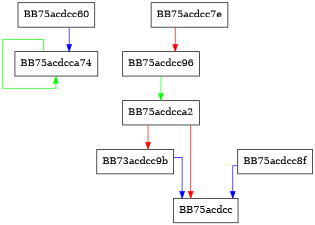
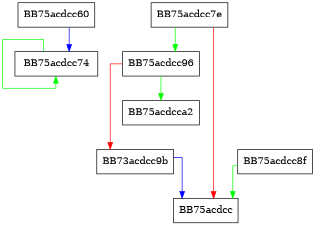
edge "BB75acdcc7e" -> "BB75acdcc96": color red -> green
node "BB75acdcca74": label "BB75acdcca74" -> "BB75acdcc74"
edge "BB75acdcca2" -> "BB73acdcc9b": now "BB75acdcc96" -> "BB73acdcc9b"
edge "BB75acdcca2" -> "BB75acdcc": now "BB75acdcc7e" -> "BB75acdcc"
edge "BB75acdcc8f" -> "BB75acdcc": color blue -> green
